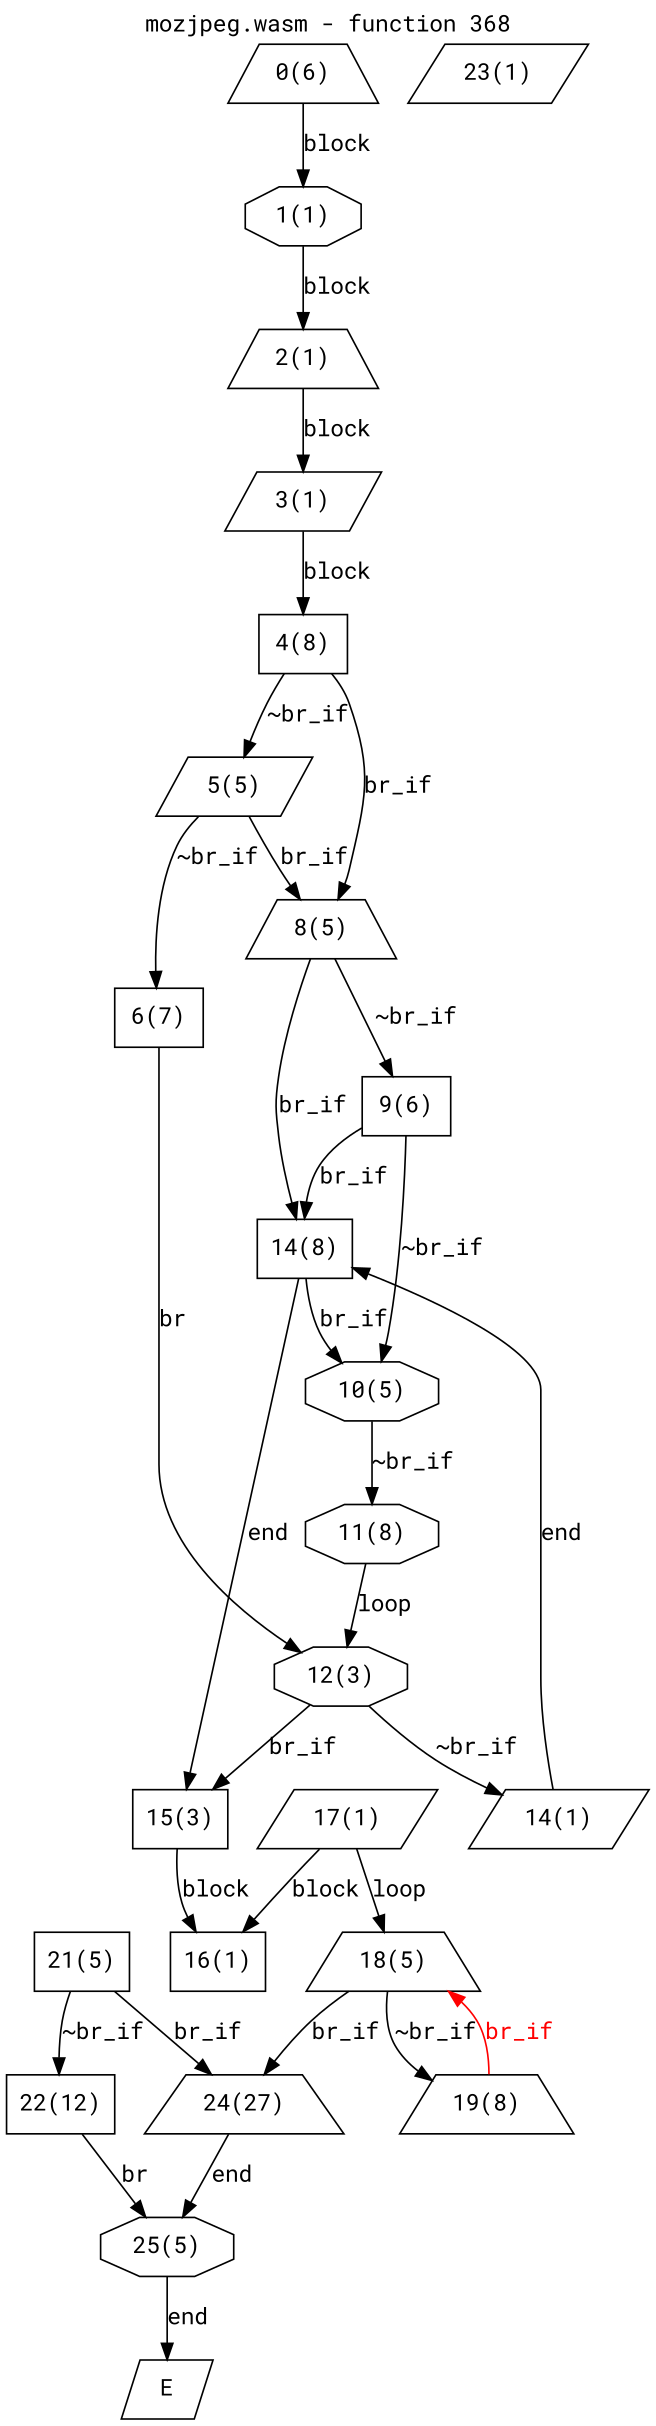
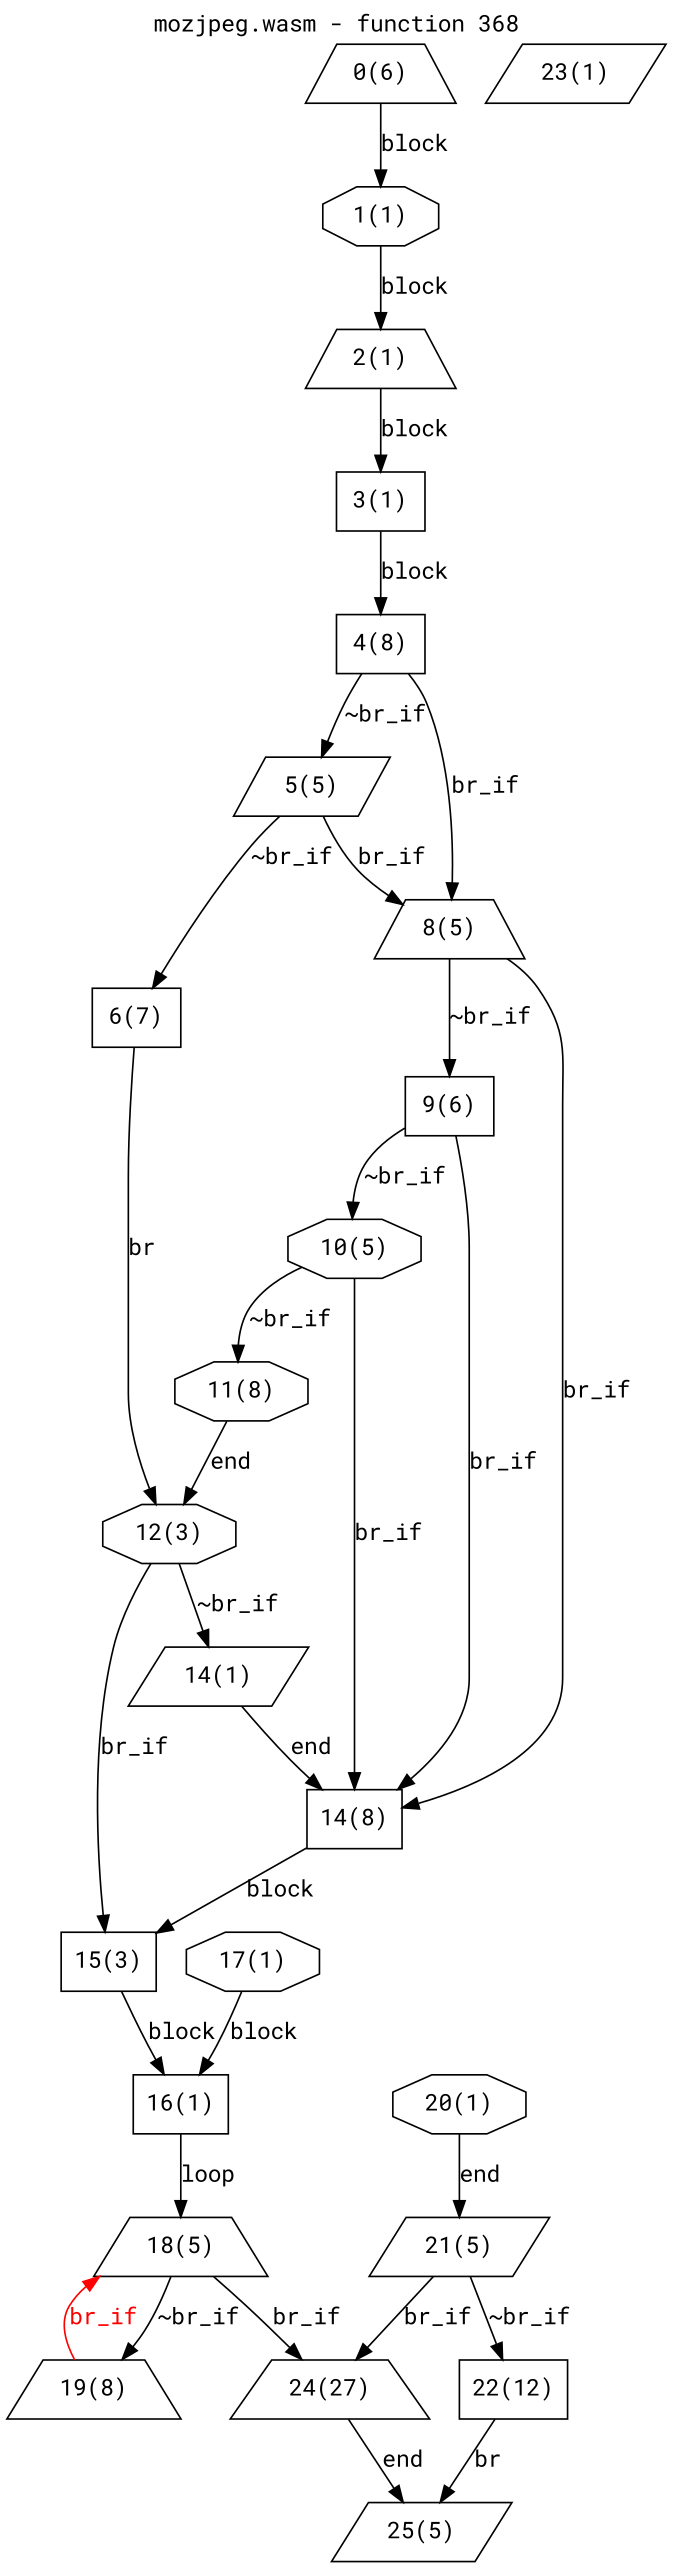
node "3(1)": shape parallelogram -> box
edge "14(8)" -> "10(5)": reversed
edge "14(8)" -> "15(3)": label "end" -> "block"
edge "11(8)" -> "12(3)": label "loop" -> "end"
node "17(1)": shape parallelogram -> octagon
edge "17(1)" -> "18(5)": now "16(1)" -> "18(5)"
node "21(5)": shape box -> parallelogram
node "20(1)": added
node "25(5)": shape octagon -> parallelogram
node "E": removed
